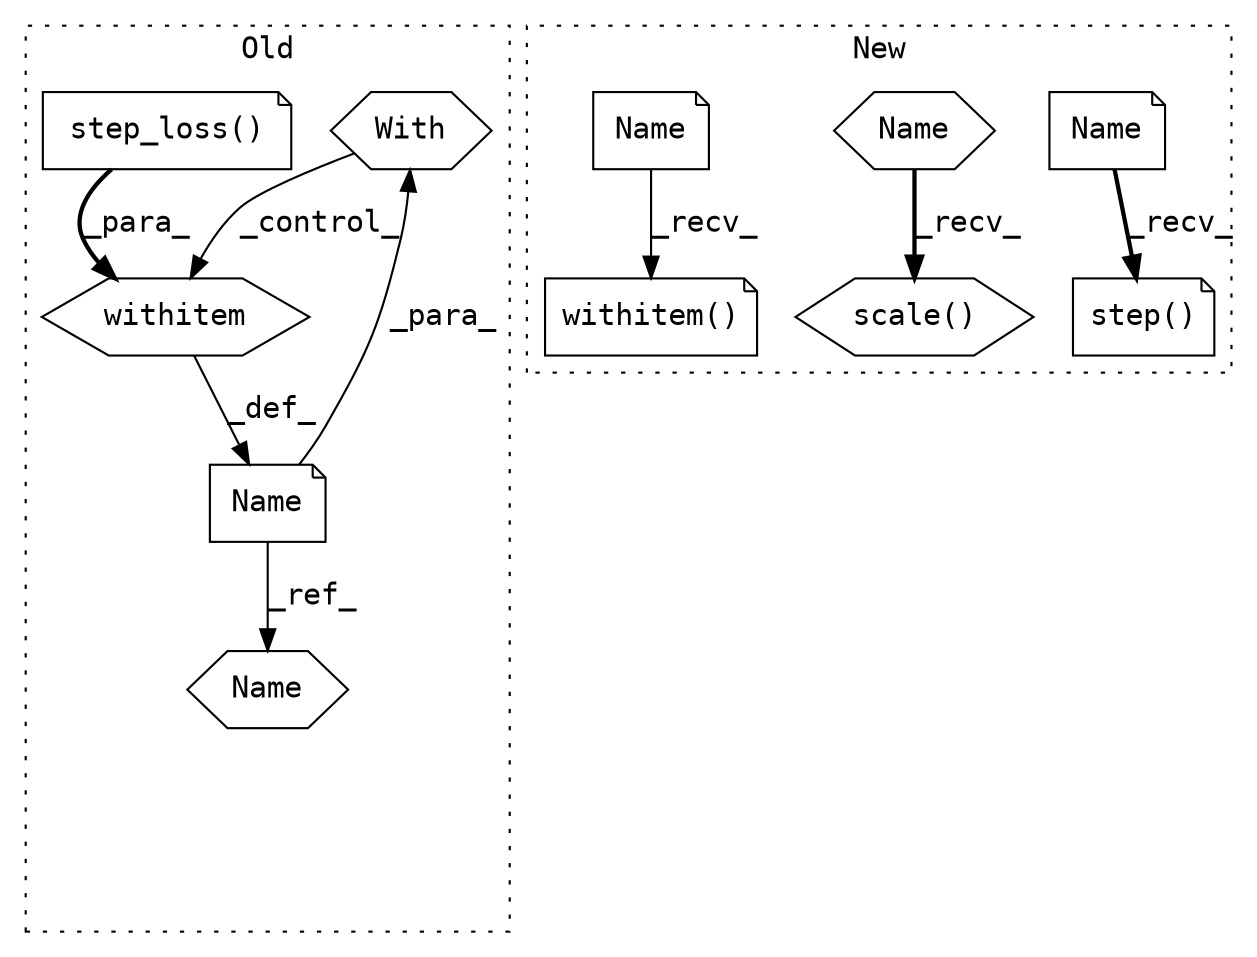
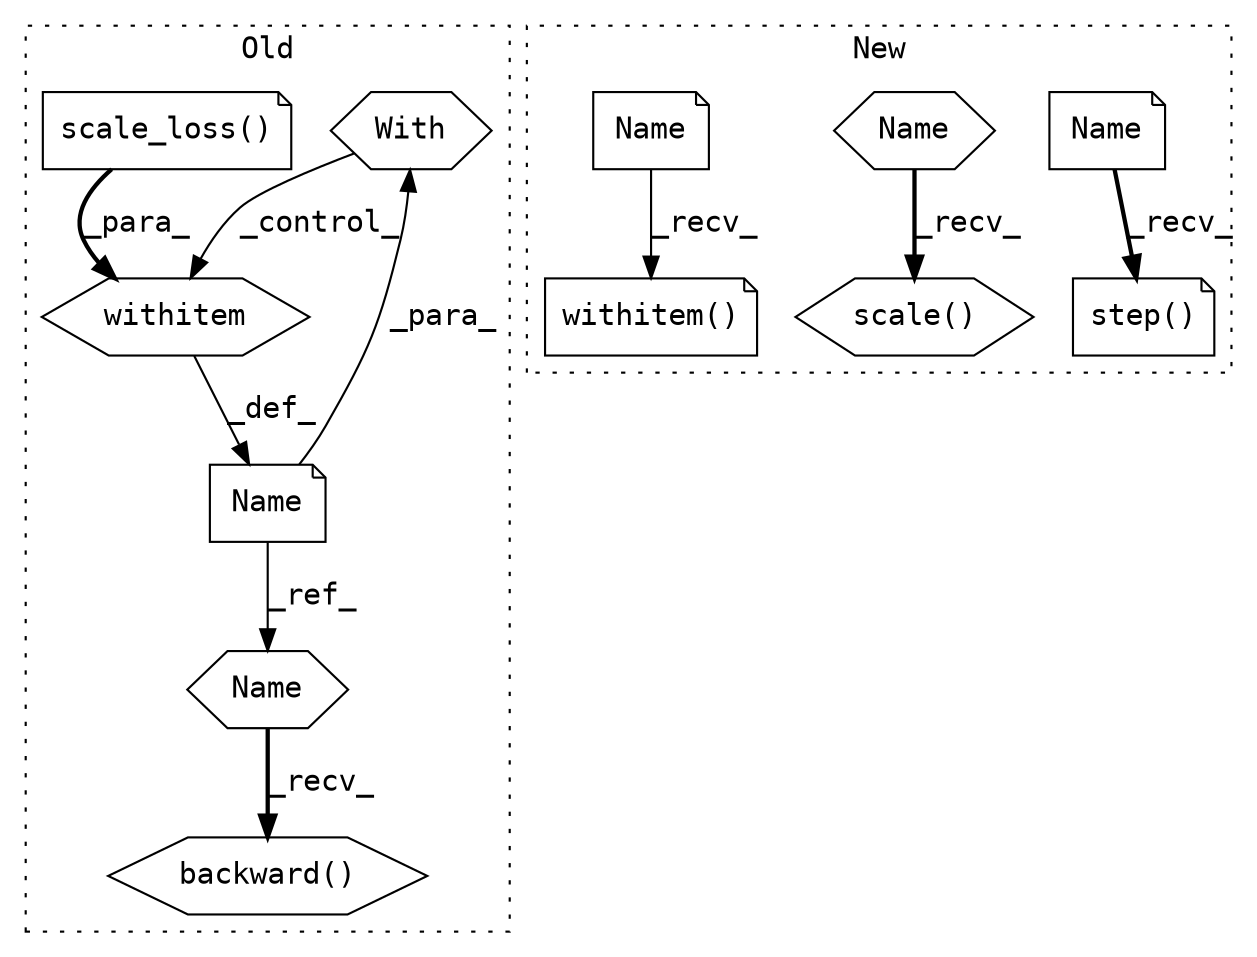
node "step_loss()": label "step_loss()" -> "scale_loss()"
node "backward()": added
